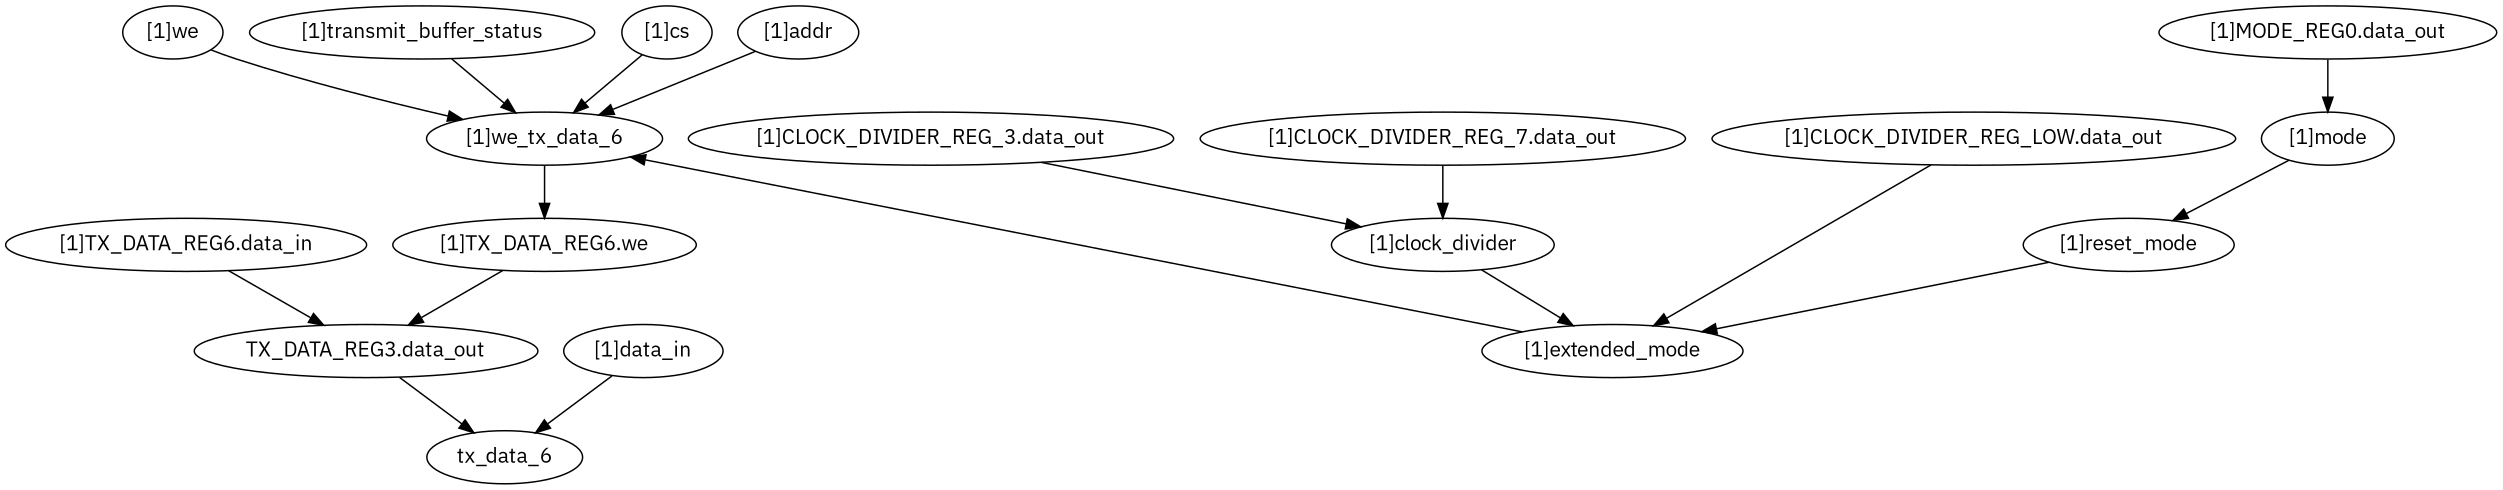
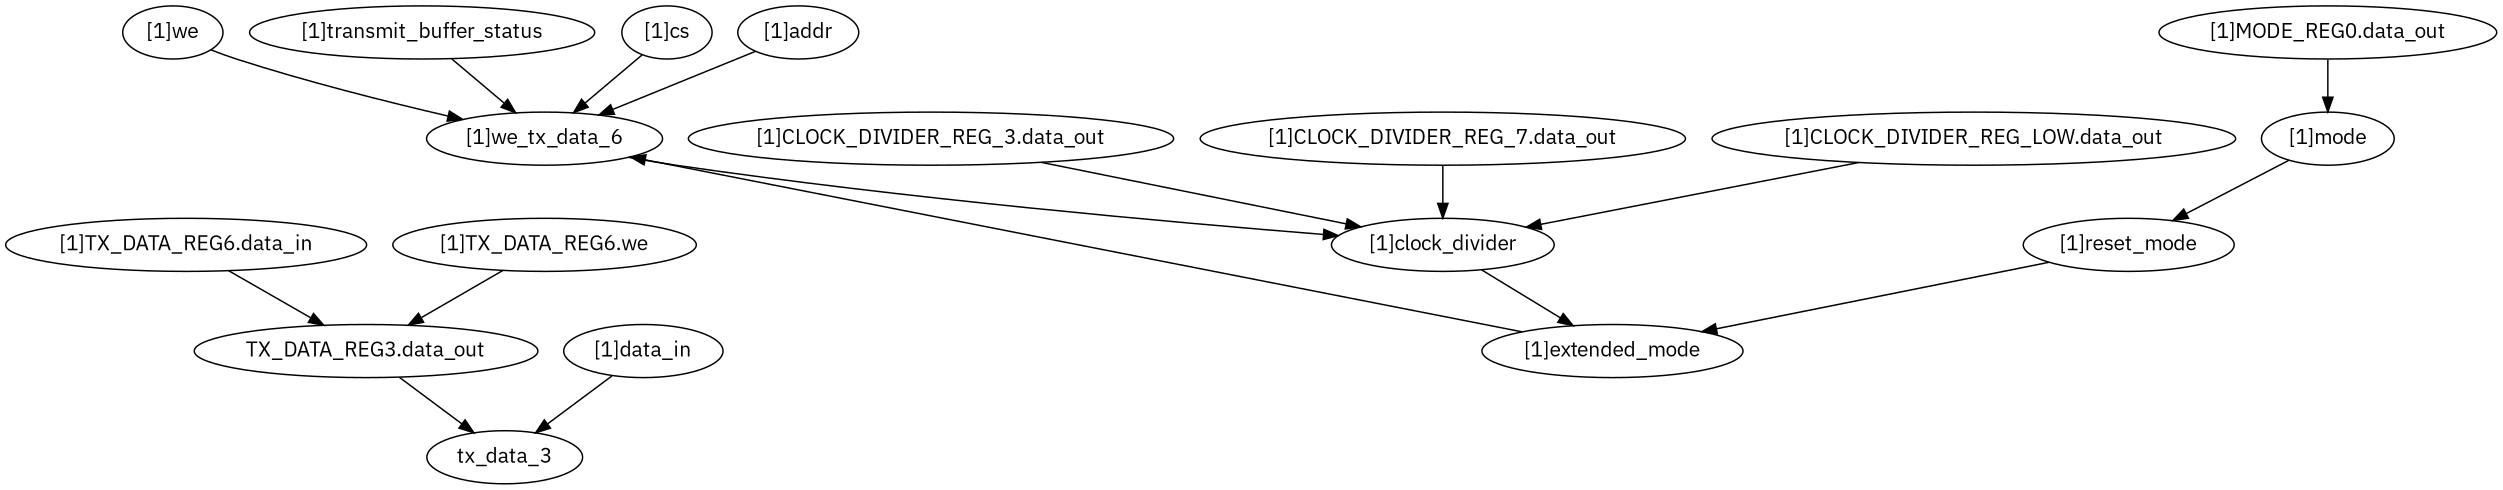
edge "[1]we_tx_data_6" -> "[1]TX_DATA_REG6.we": now "[1]we_tx_data_6" -> "[1]clock_divider"
edge "[1]CLOCK_DIVIDER_REG_LOW.data_out" -> "[1]extended_mode": now "[1]CLOCK_DIVIDER_REG_LOW.data_out" -> "[1]clock_divider"
node "tx_data_6": label "tx_data_6" -> "tx_data_3"
